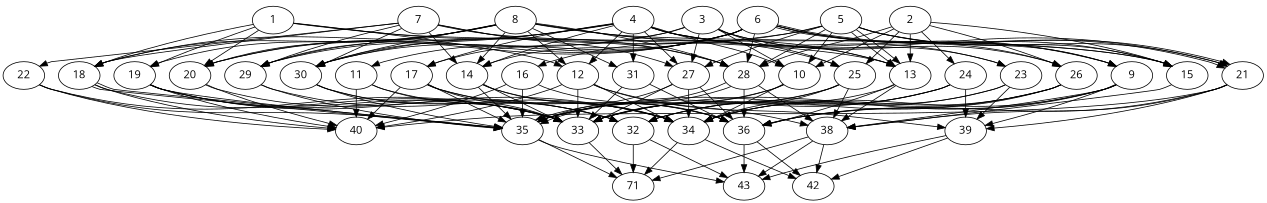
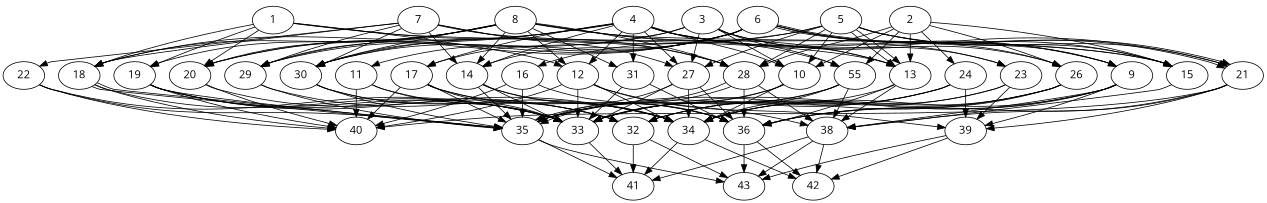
edge "6" -> "28": removed
node "25": label "25" -> "55"
node "71": label "71" -> "41"
